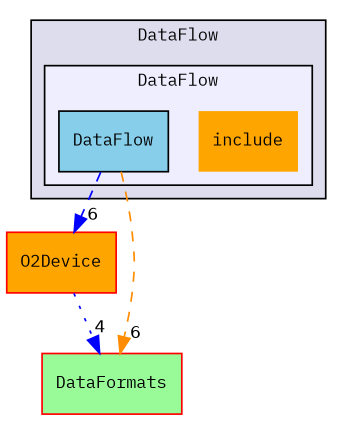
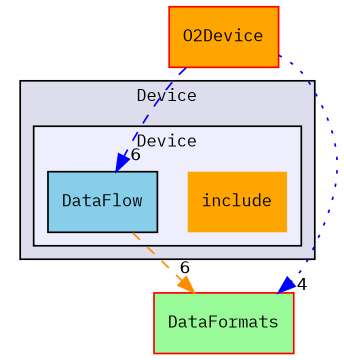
cluster "DataFlow": label "DataFlow" -> "Device"
edge "DataFlow" -> "O2Device": reversed
